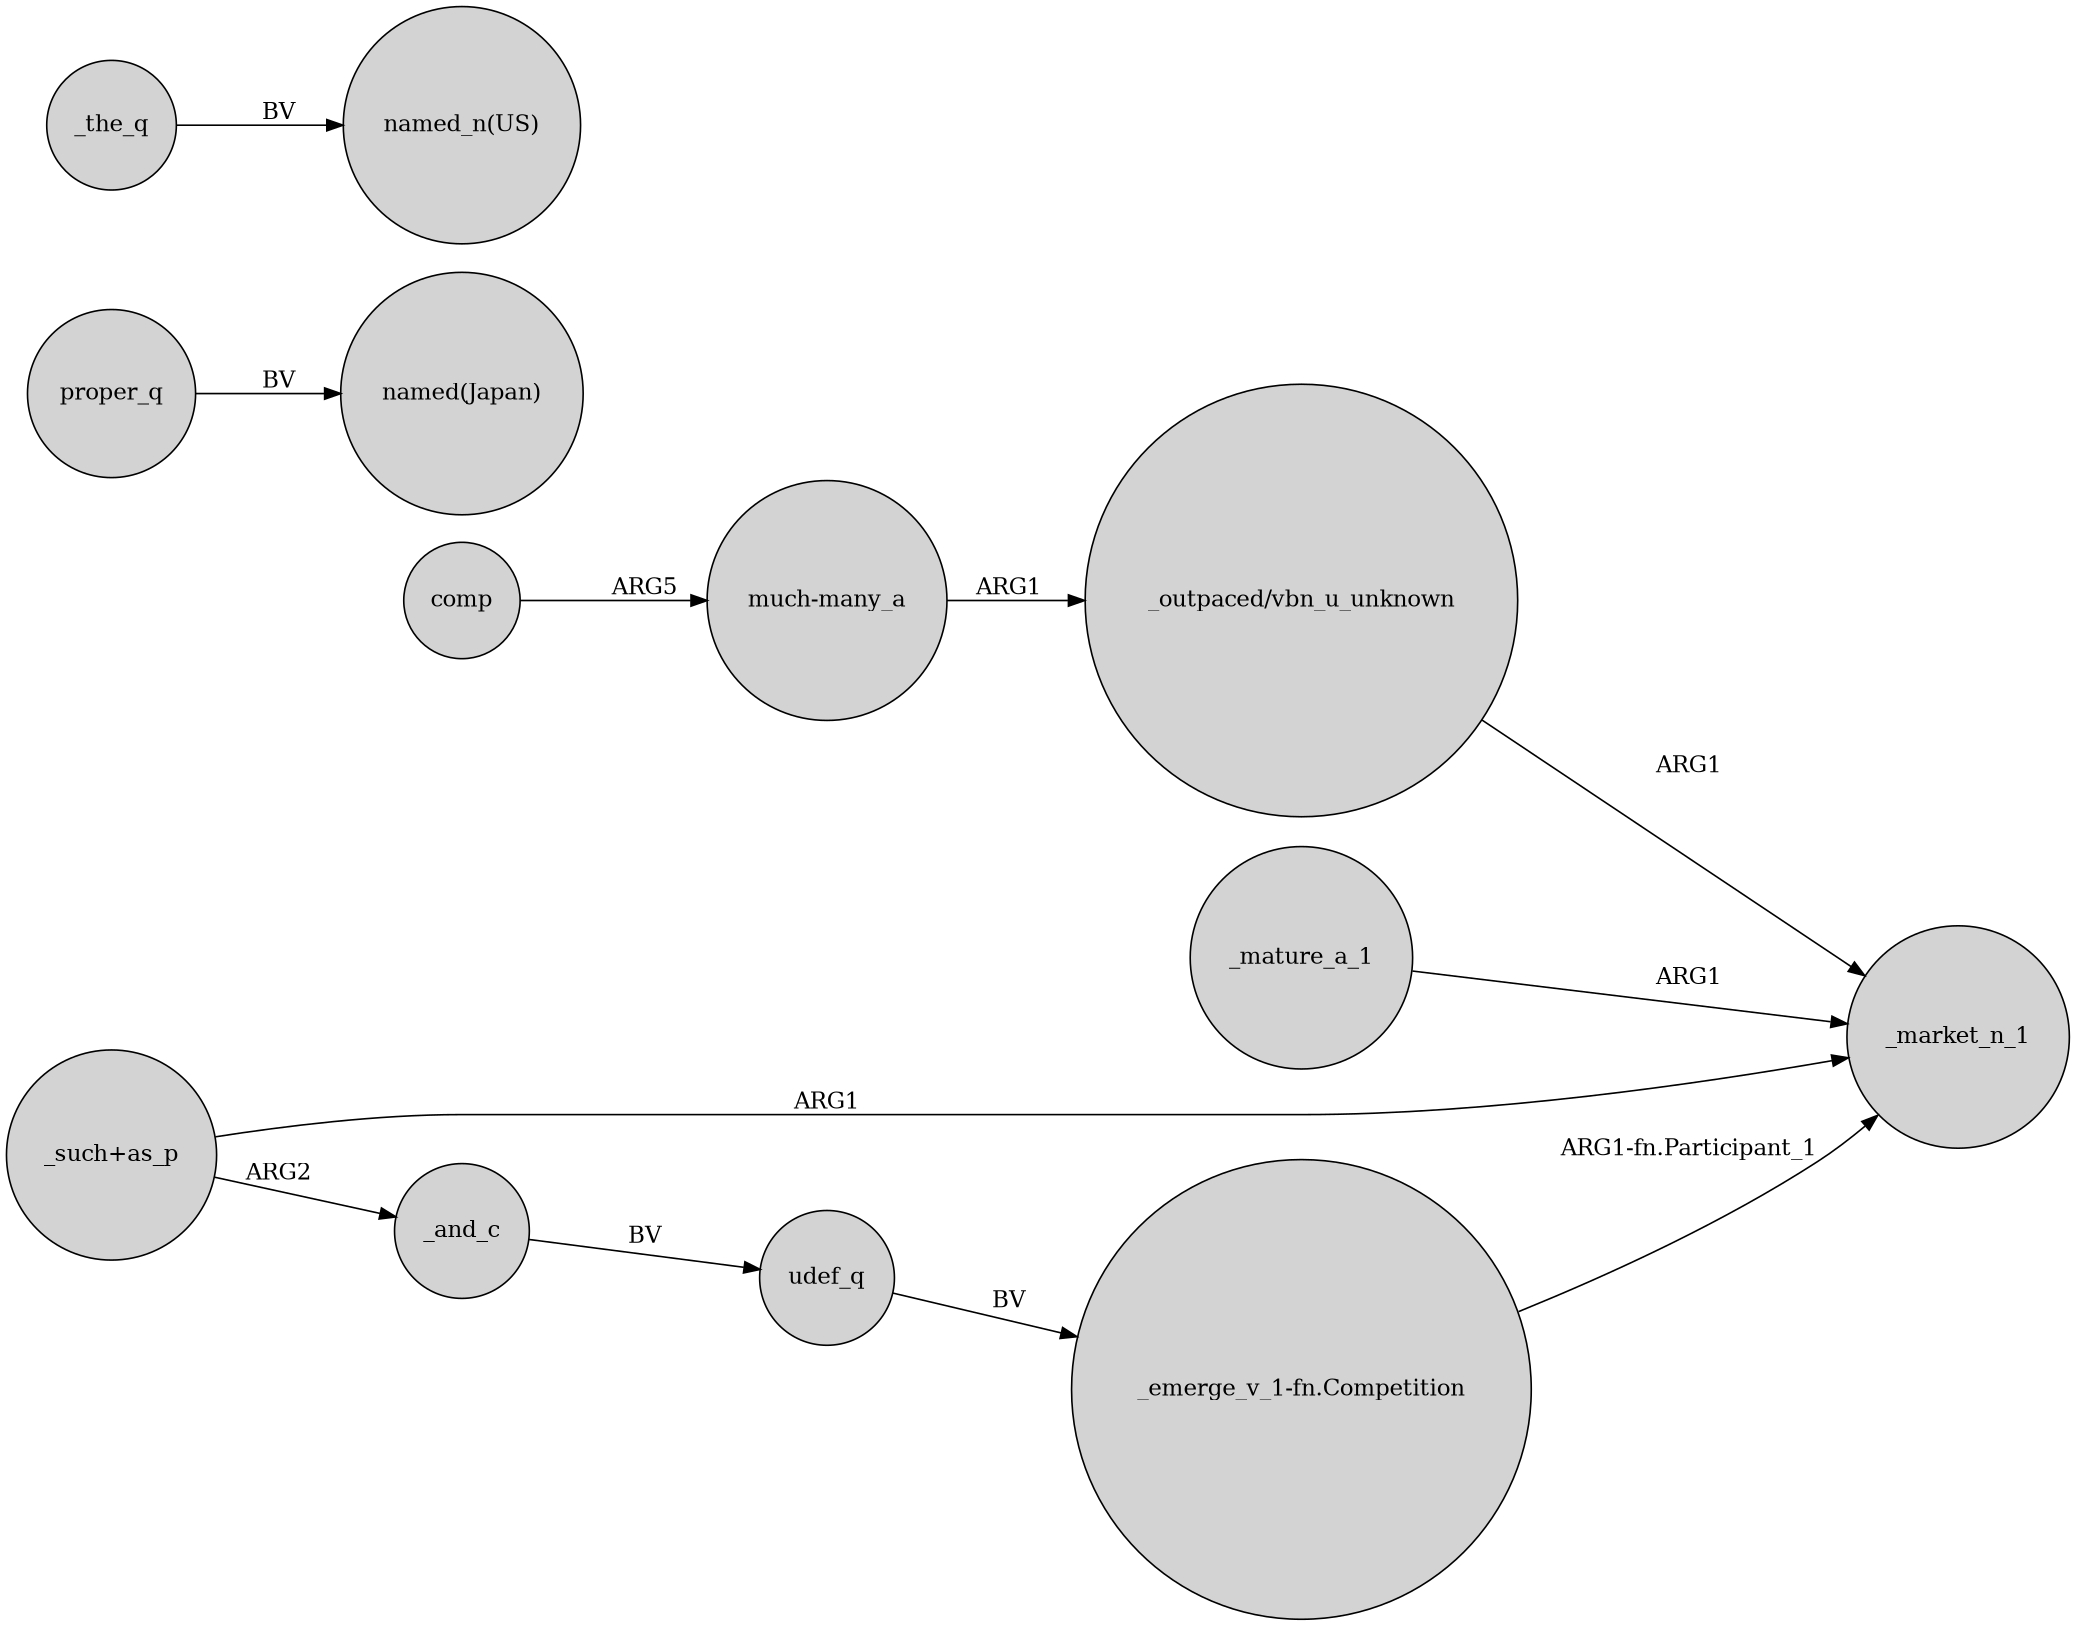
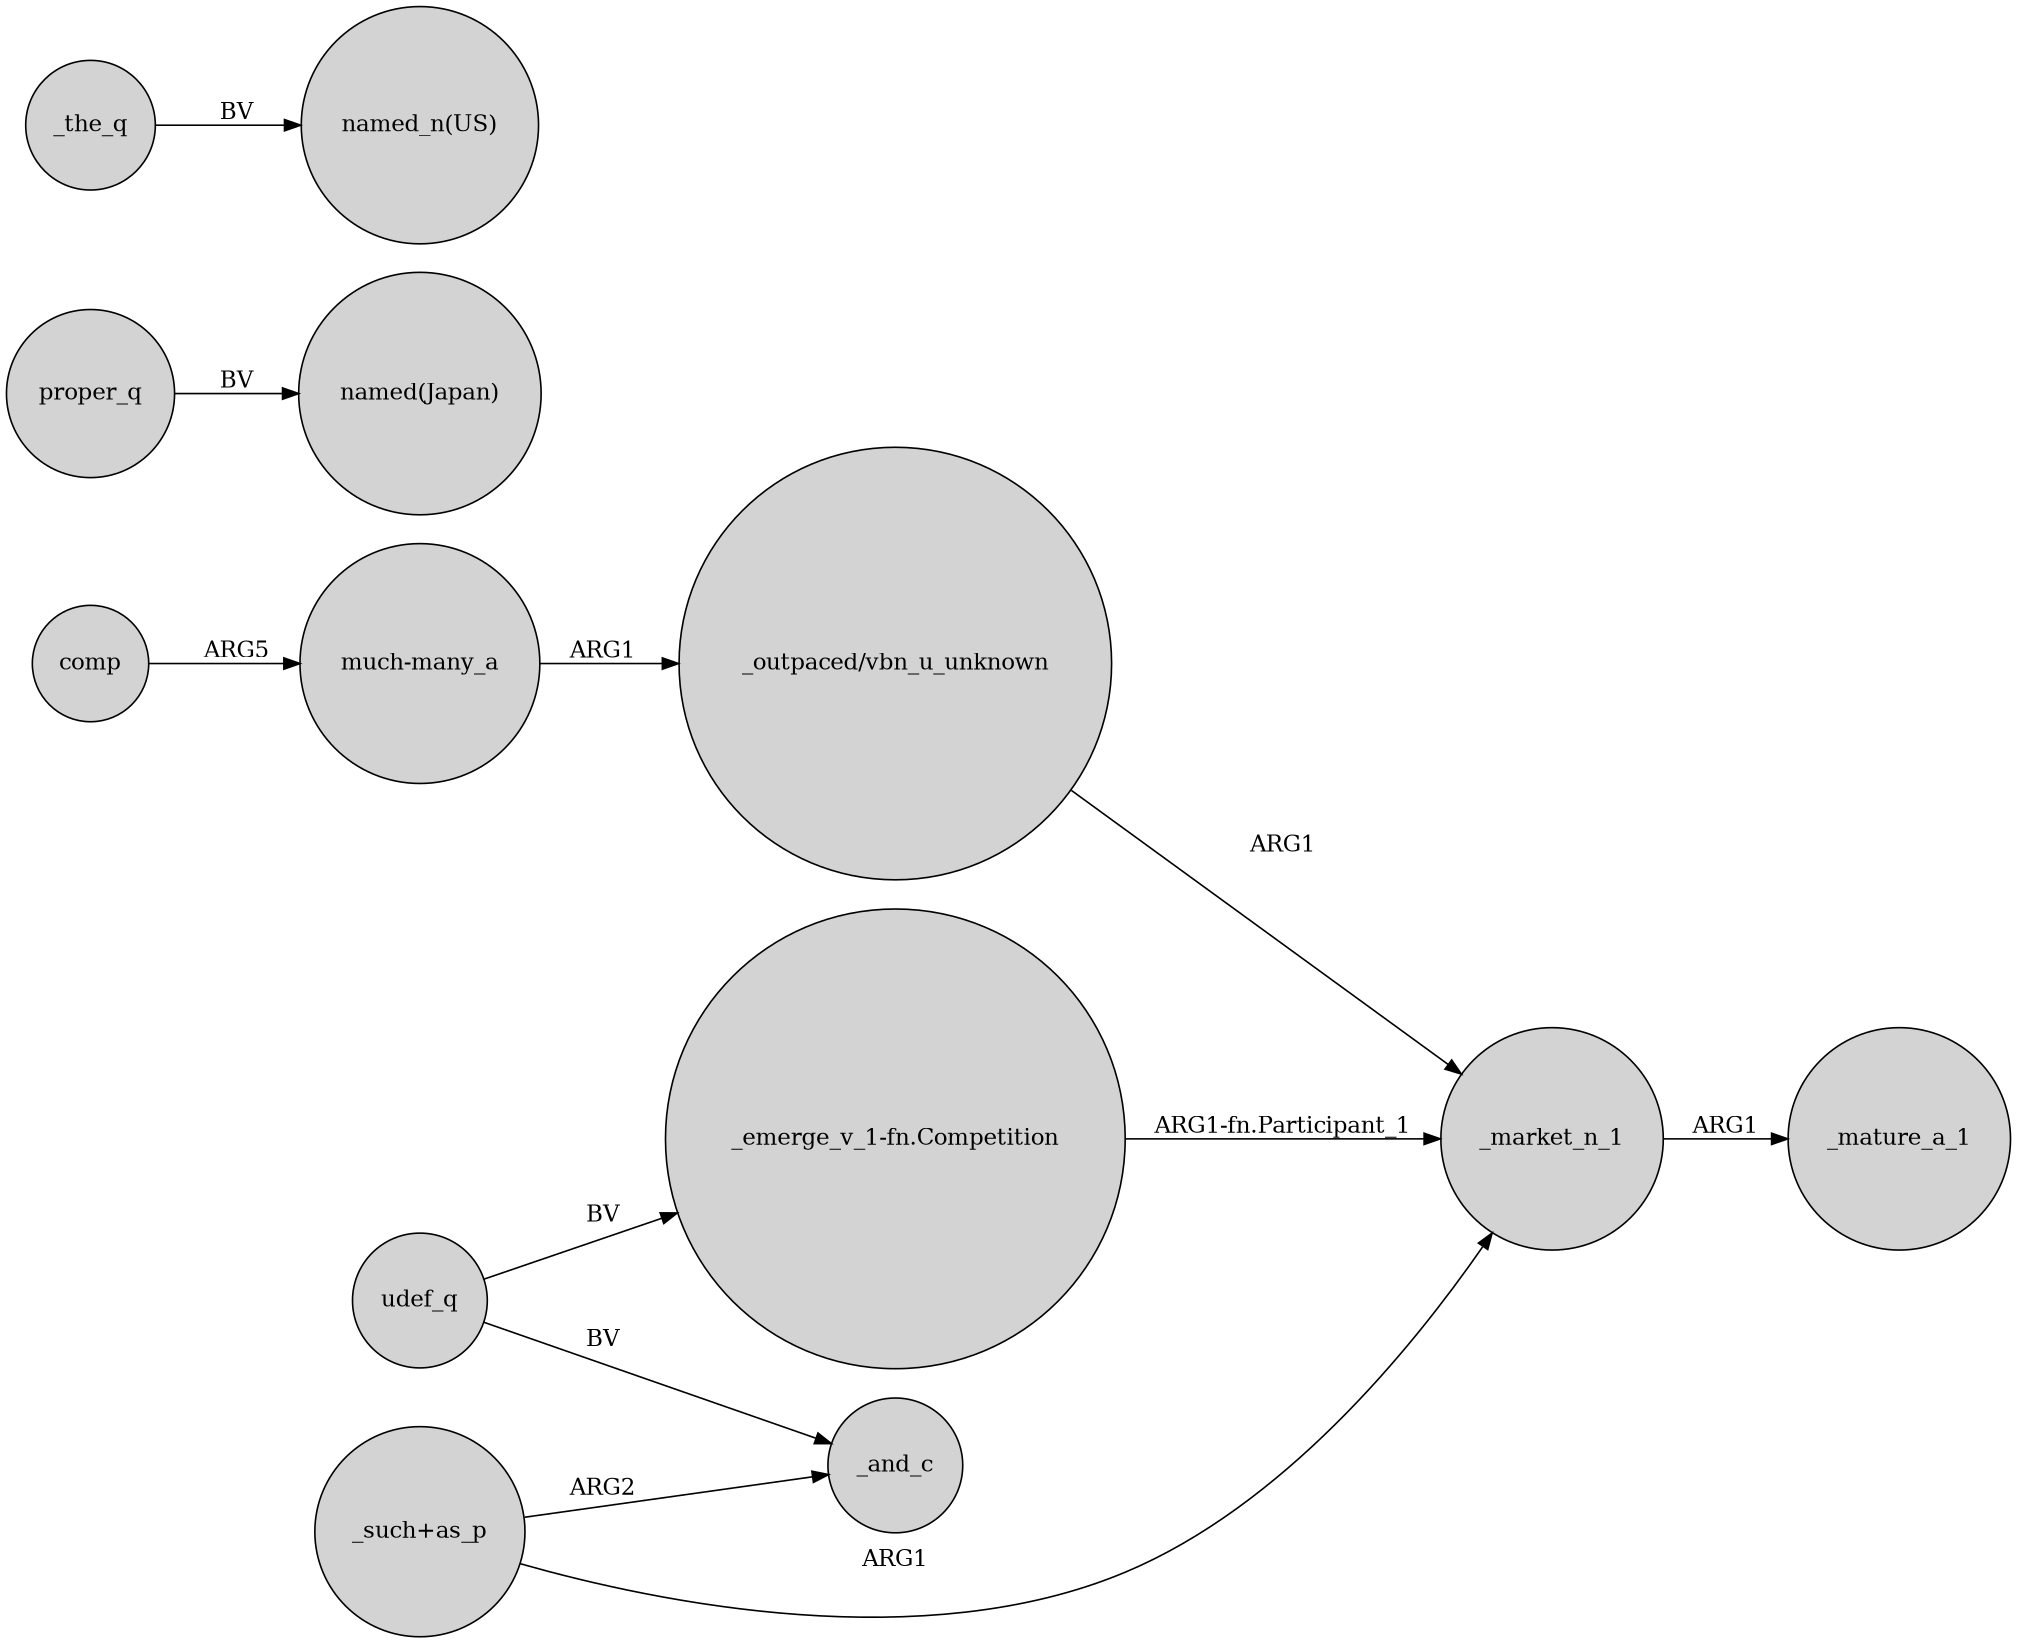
edge "_mature_a_1" -> "_market_n_1": reversed
edge "_and_c" -> "udef_q": reversed
